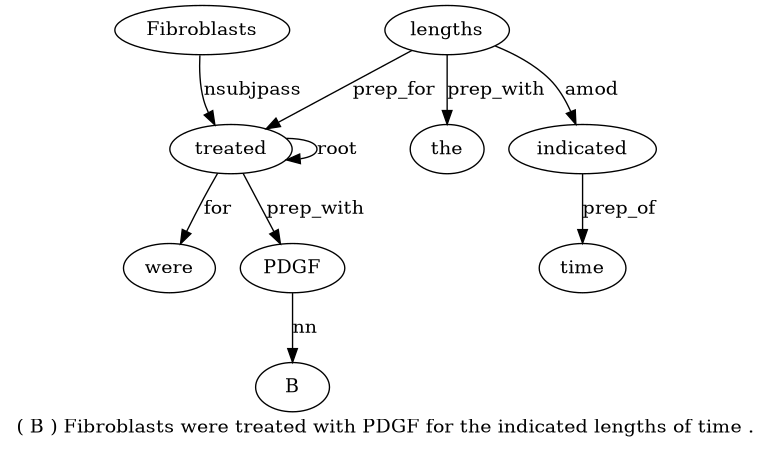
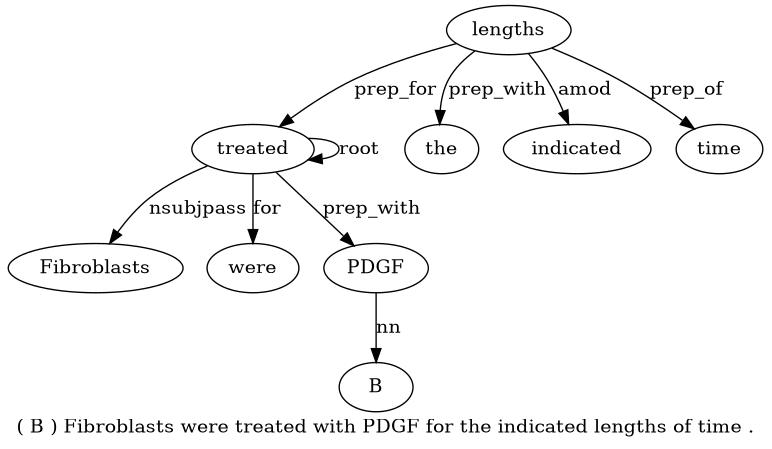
edge "Fibroblasts" -> "treated": reversed
edge "indicated" -> "time": now "lengths" -> "time"
